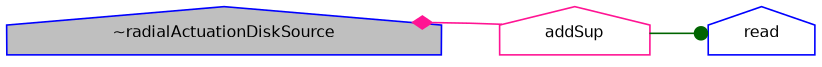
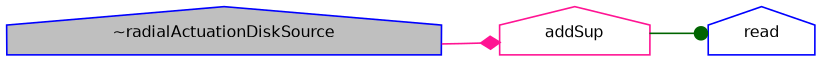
edge "addSup" -> "~radialActuationDiskSource": reversed
